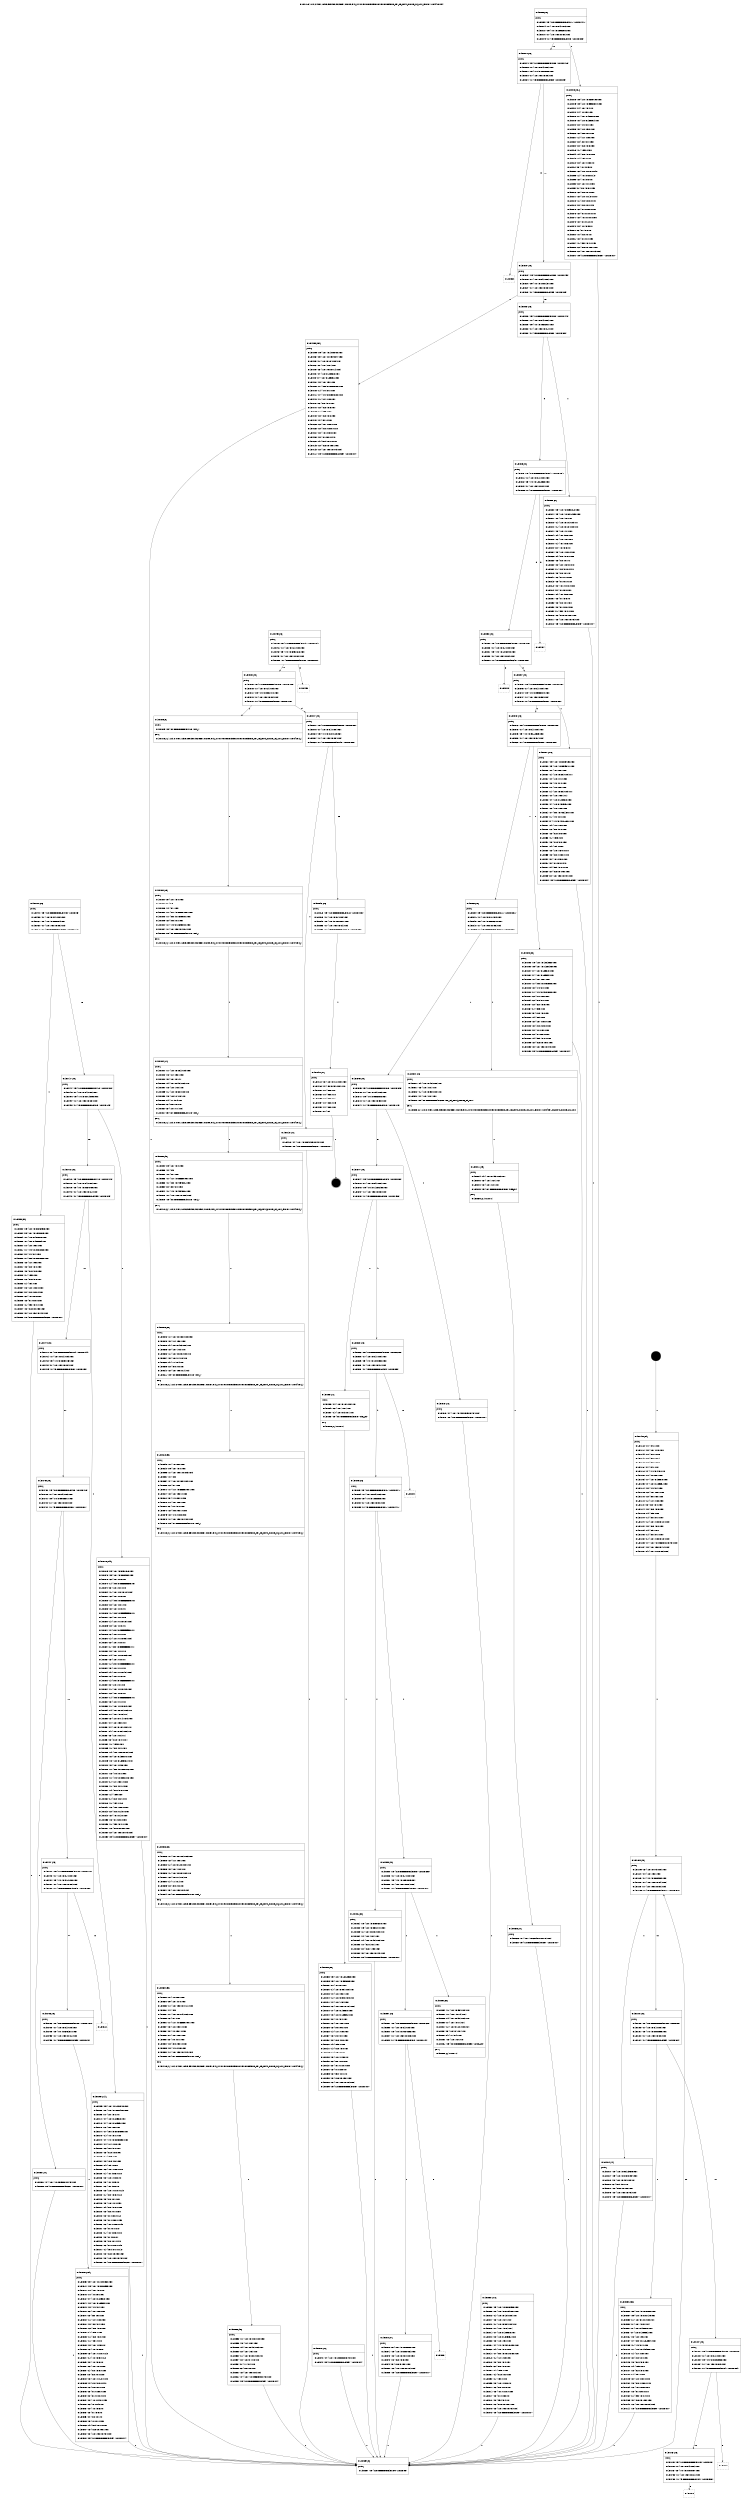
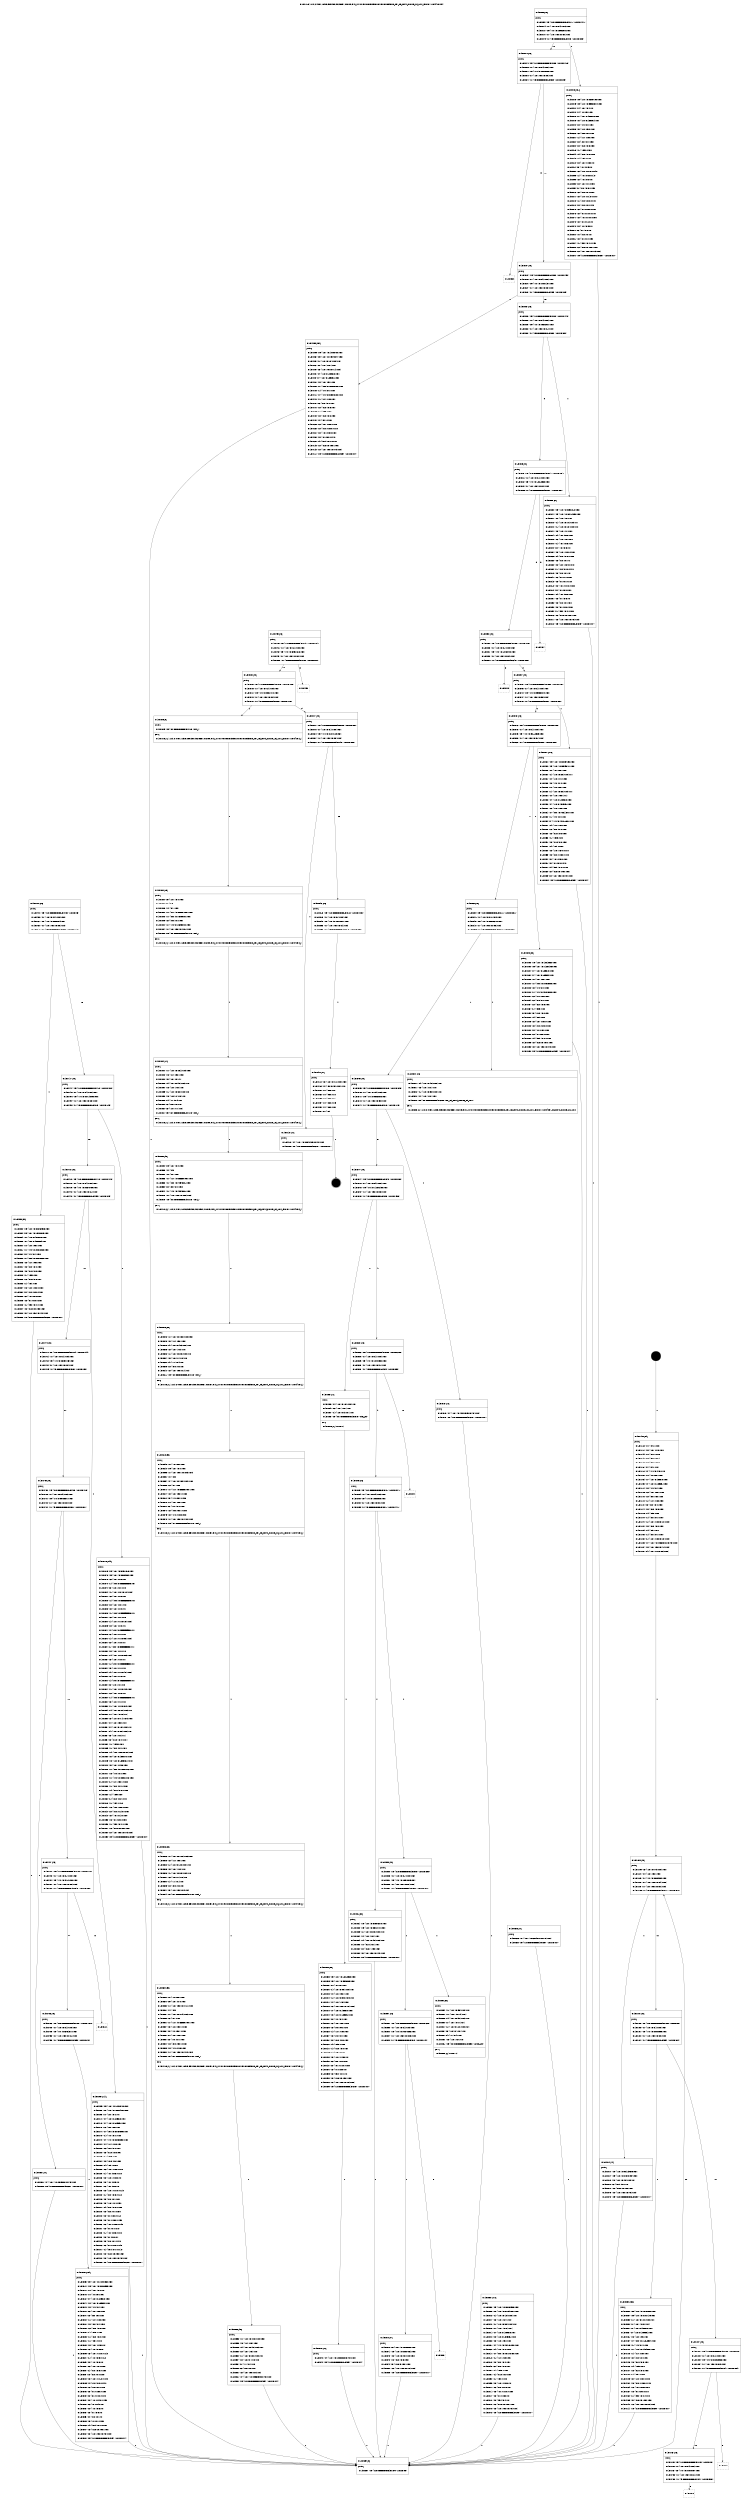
node "0x402024 [15]": removed
edge "0x401e49 [58]" -> "0x401e83 [38]": added, label "1"
edge "0x402149 [12]" -> "0x402357 [5]": removed, label "1"
edge "0x401c00 [99]" -> "0x402357 [5]": now "0x401c00 [99]" -> "0x401d78 [12]"
